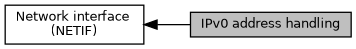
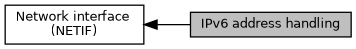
node "IPv0 address handling": label "IPv0 address handling" -> "IPv6 address handling"
